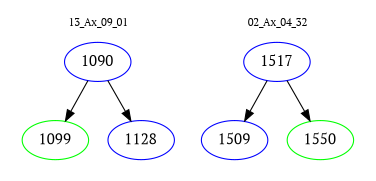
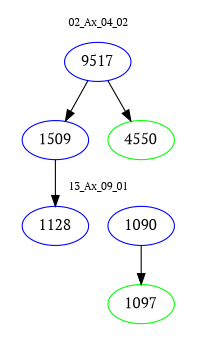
cluster "02_Ax_04_32": label "02_Ax_04_32" -> "02_Ax_04_02"
node "1517": label "1517" -> "9517"
edge "1090" -> "1128": now "1509" -> "1128"
node "1099": label "1099" -> "1097"
node "1550": label "1550" -> "4550"
